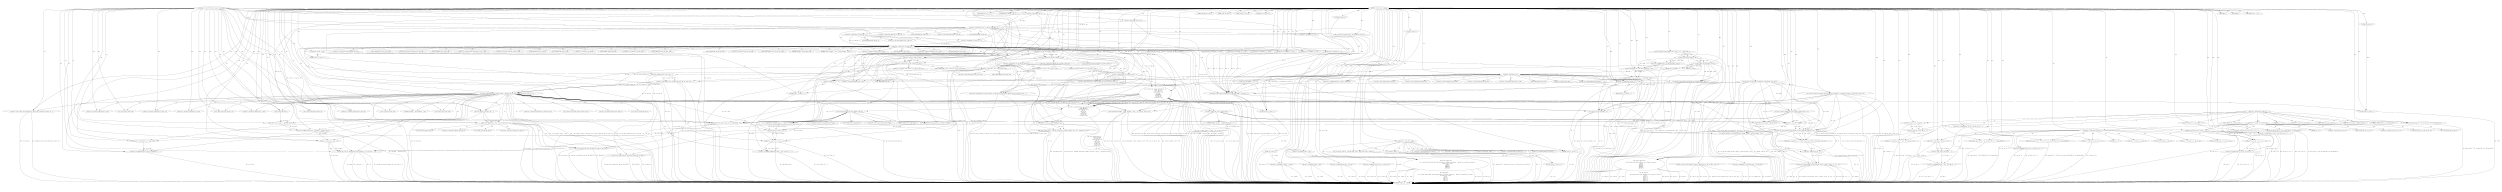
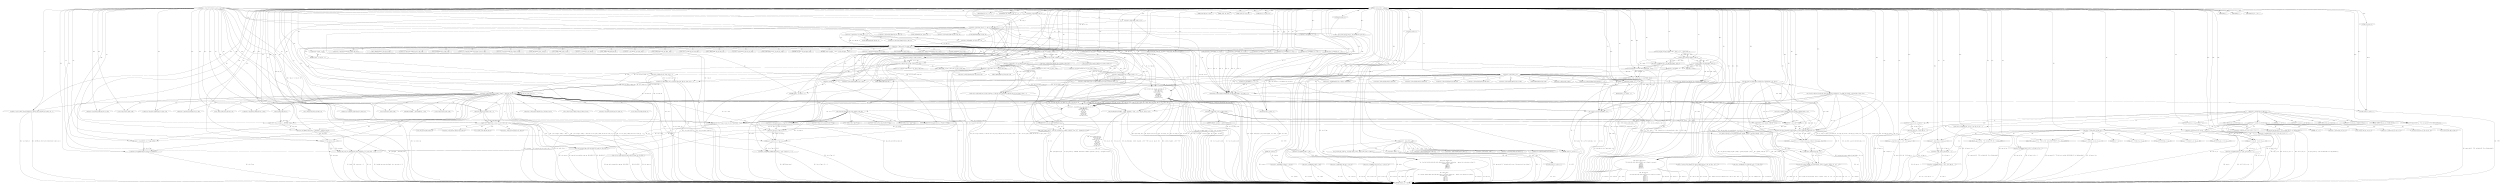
node "(<operator>.fieldAccess,v12.owe_dh)": added
